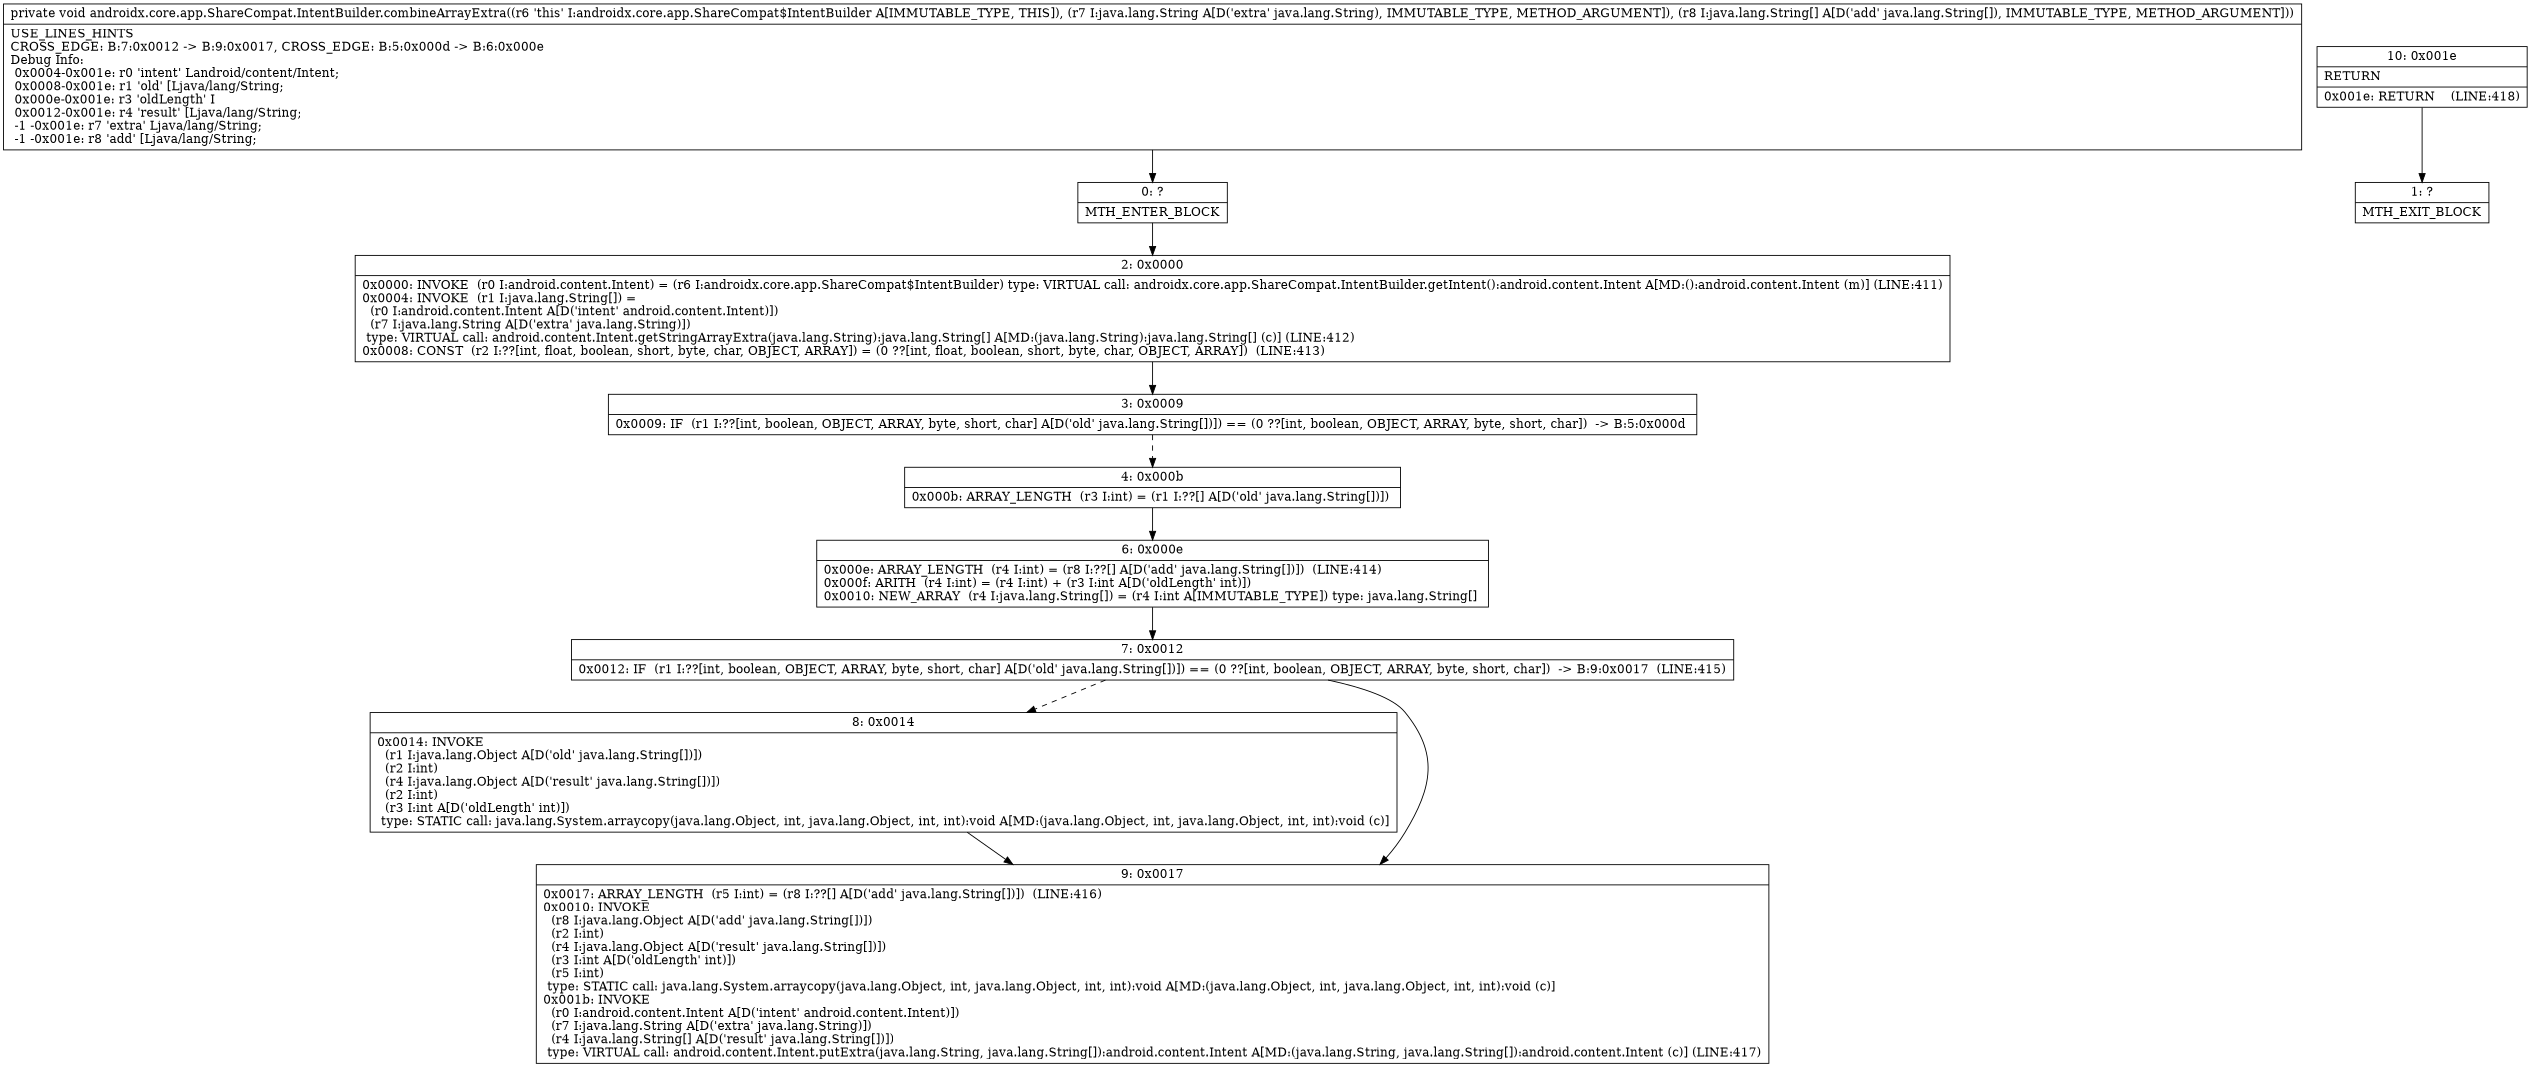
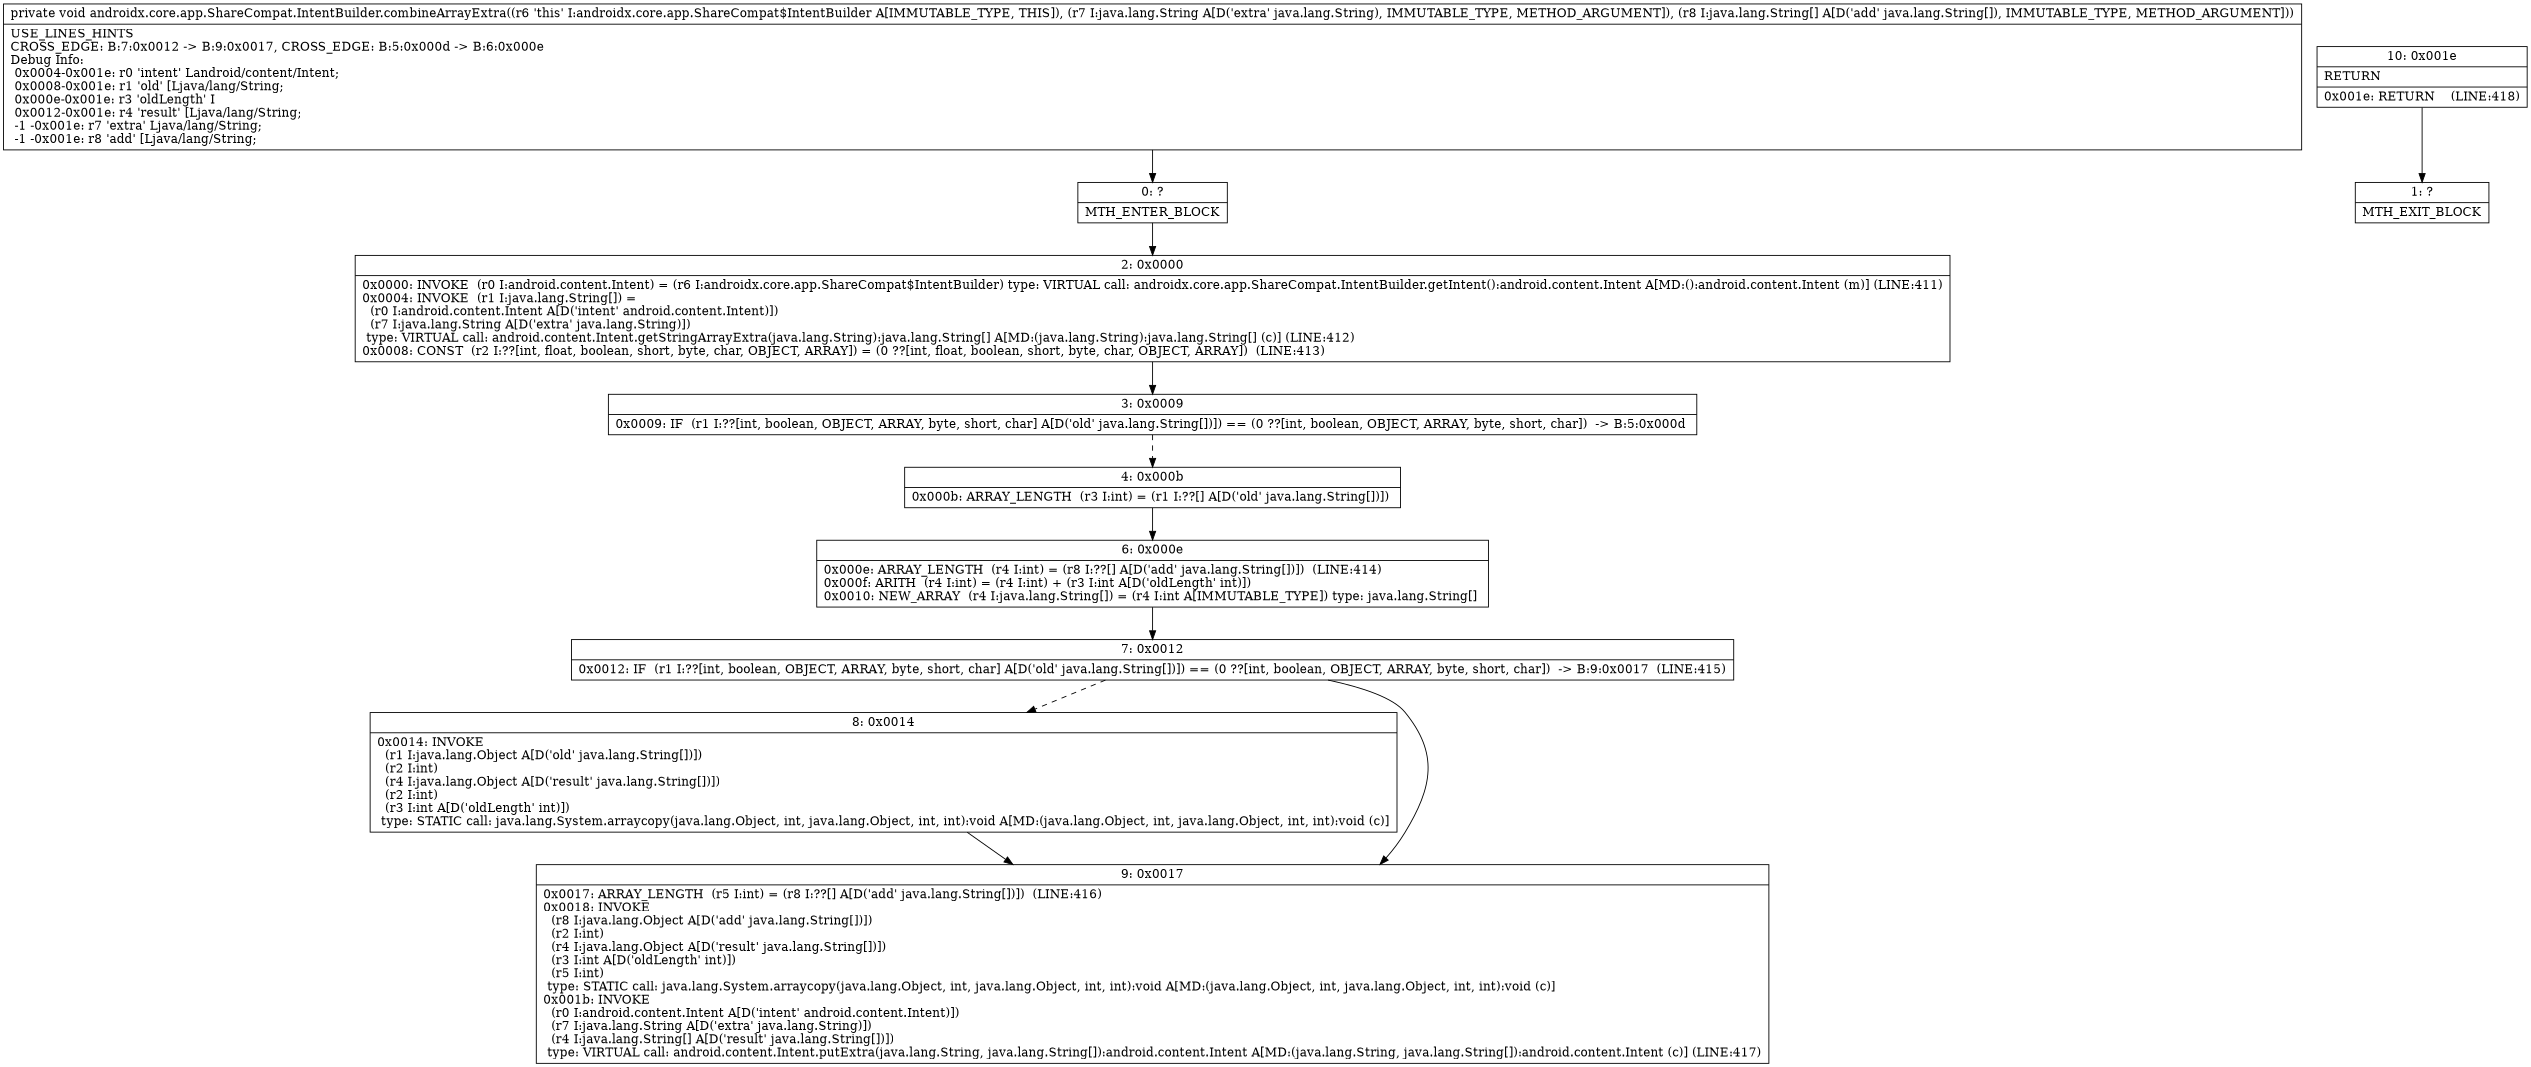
node "9: 0x0017": text "0x0010: INVOKE" -> "0x0018: INVOKE"
